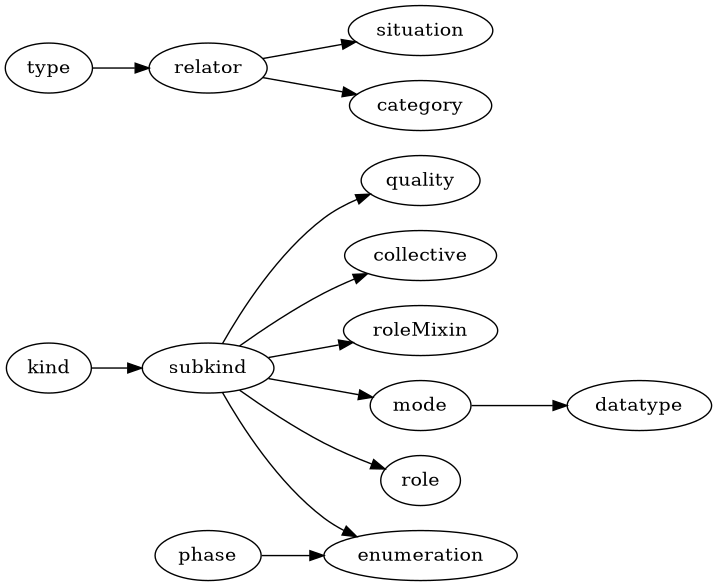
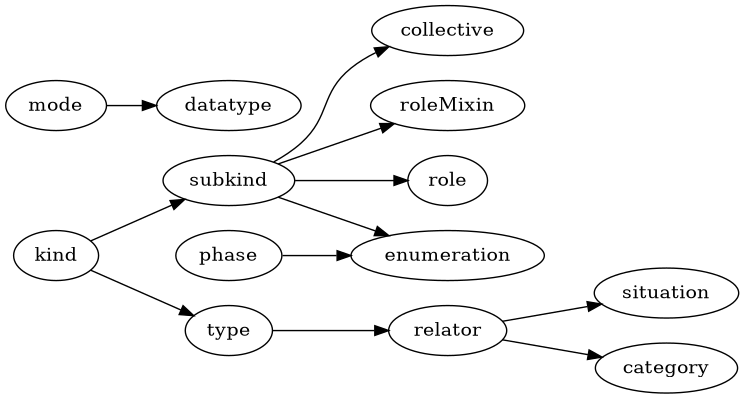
node "quality": removed
edge "kind" -> "type": added
edge "subkind" -> "mode": removed
